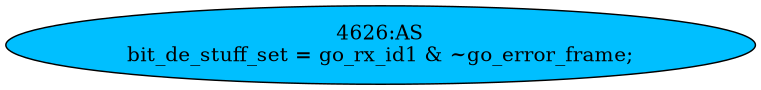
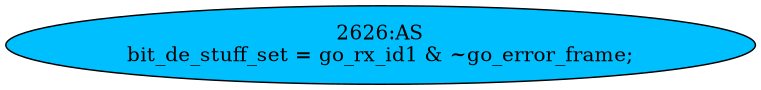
node "4626:AS bit_de_stuff_set = go_rx_id1 & ~go_error_frame;": label "4626:AS bit_de_stuff_set = go_rx_id1 & ~go_error_frame;" -> "2626:AS bit_de_stuff_set = go_rx_id1 & ~go_error_frame;"
